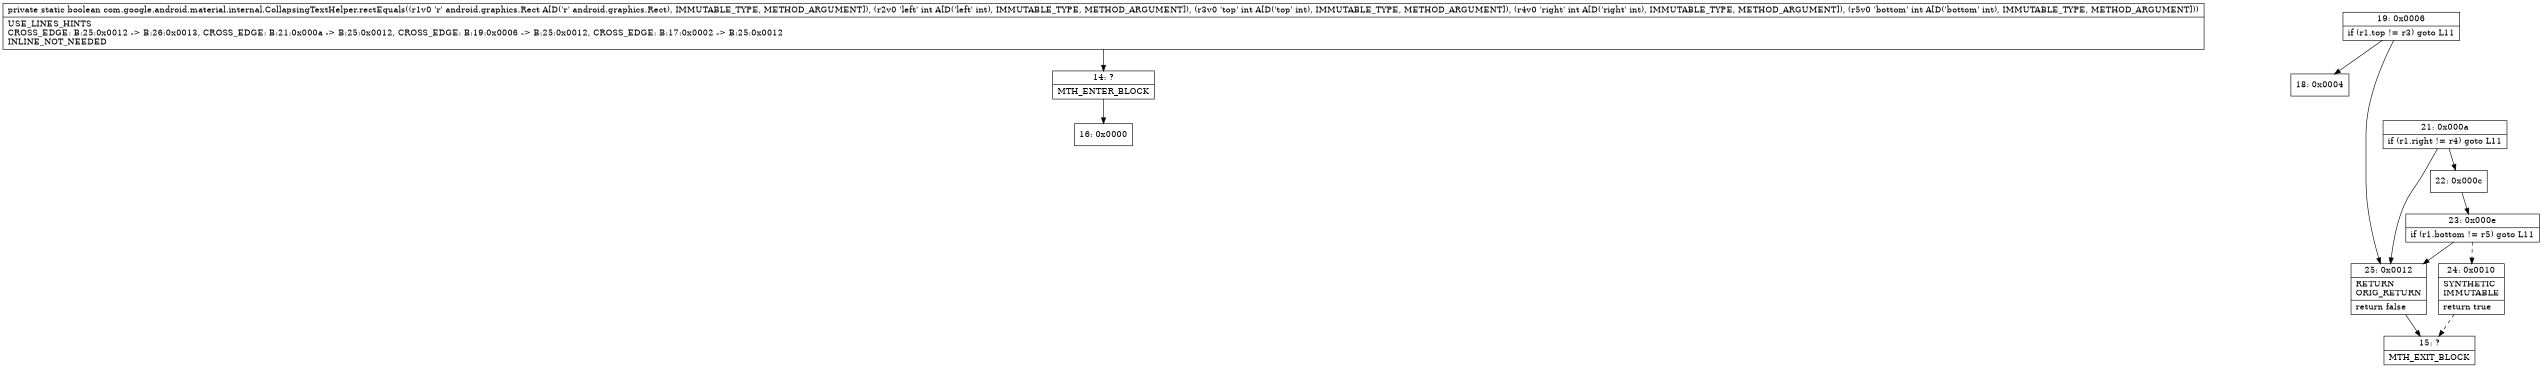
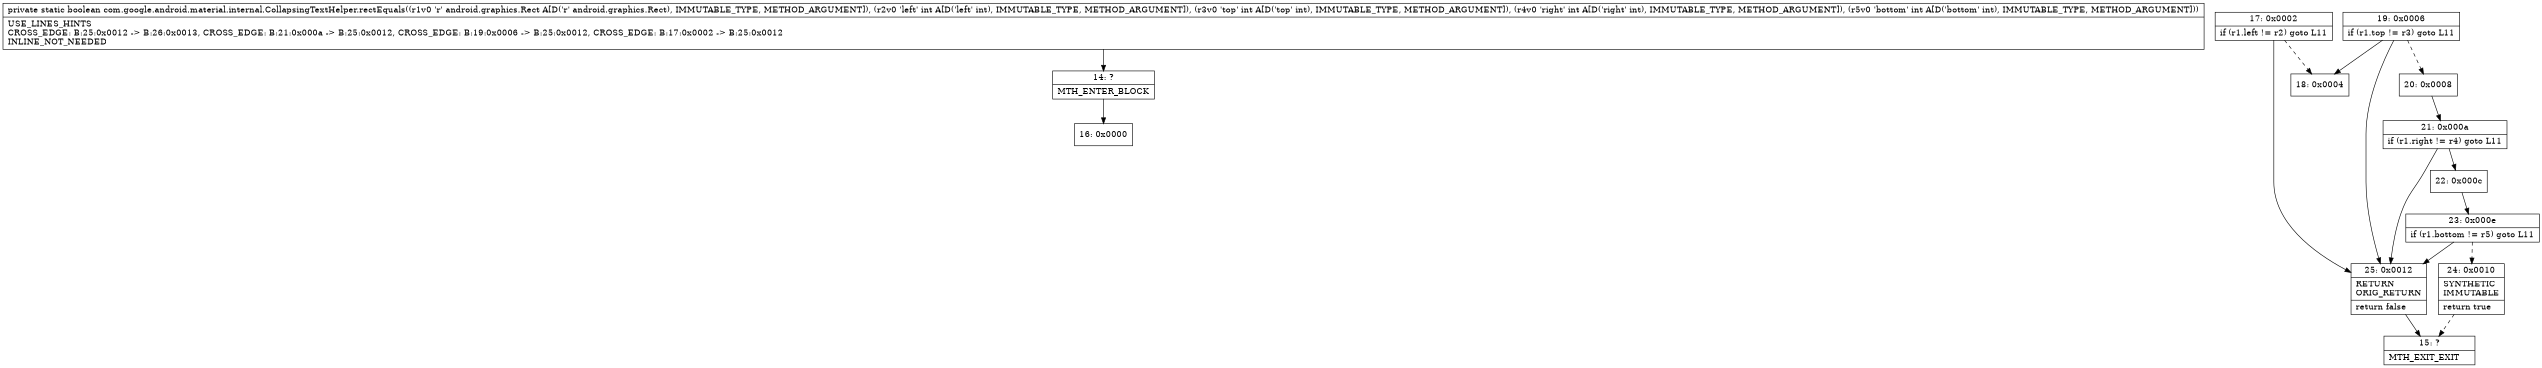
node "17: 0x0002": added
node "20: 0x0008": added
node "15: ?": text "MTH_EXIT_BLOCK" -> "MTH_EXIT_EXIT"
